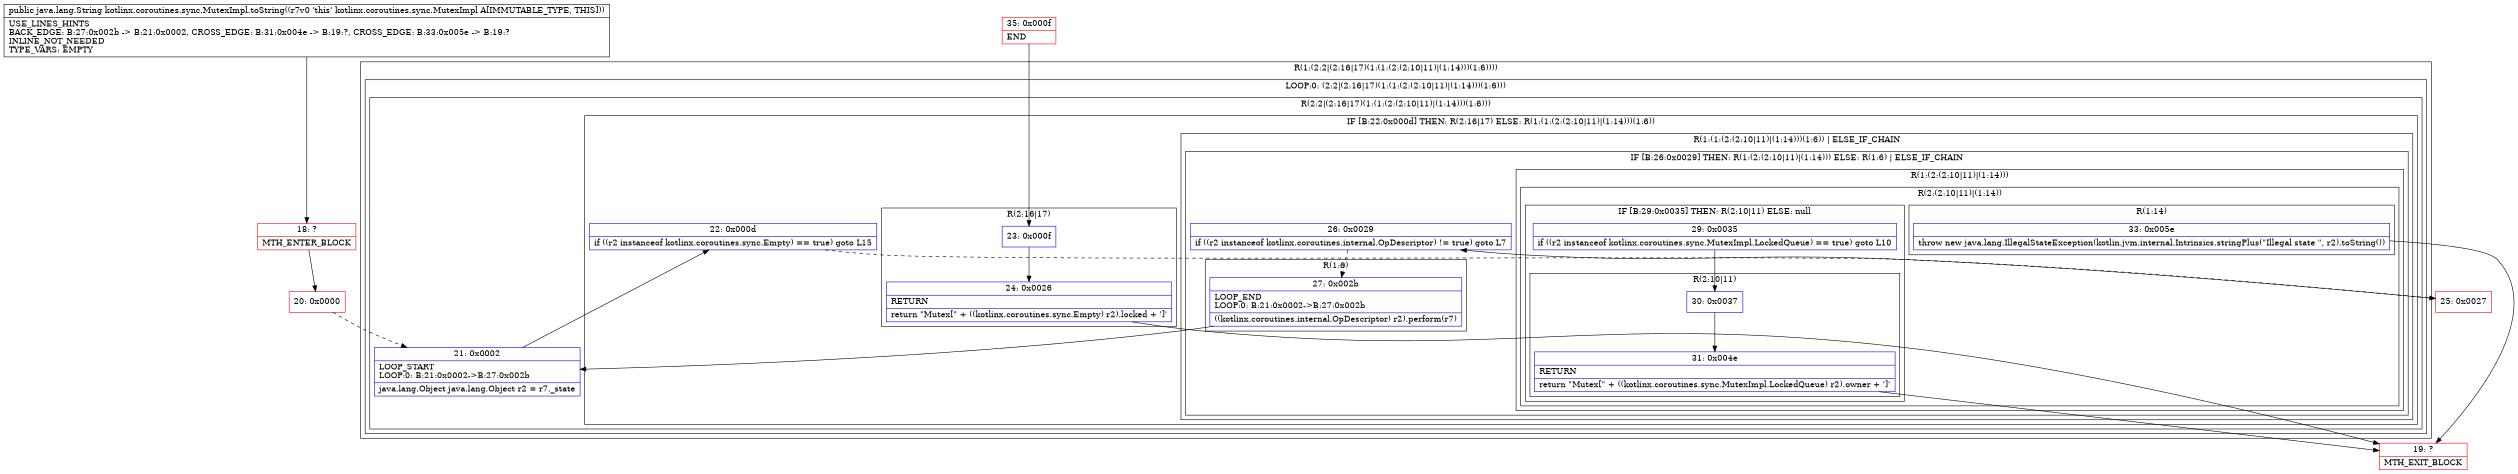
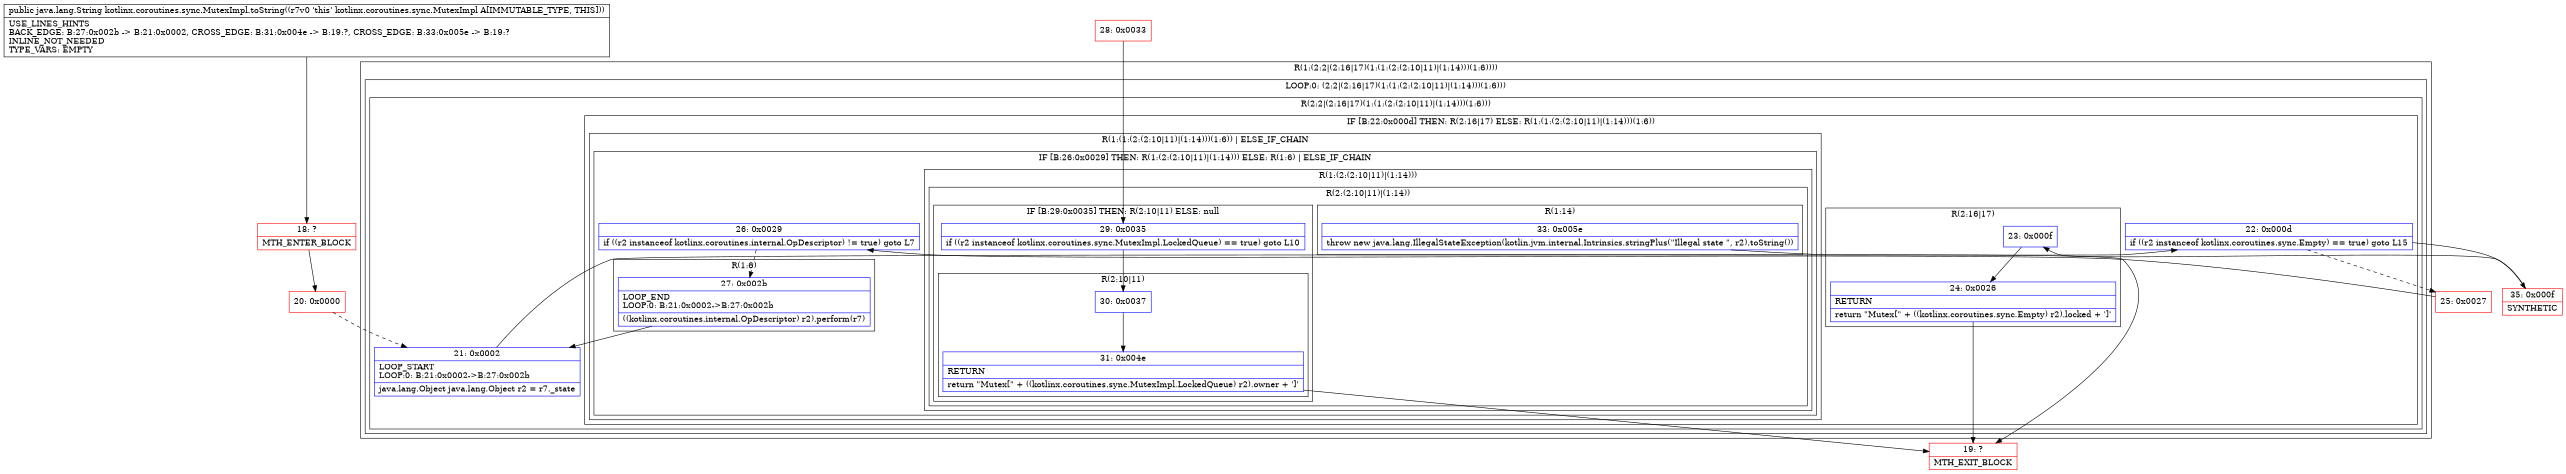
node "28: 0x0033": added
node "35: 0x000f": text "END" -> "SYNTHETIC"
edge "22: 0x000d" -> "35: 0x000f": added
